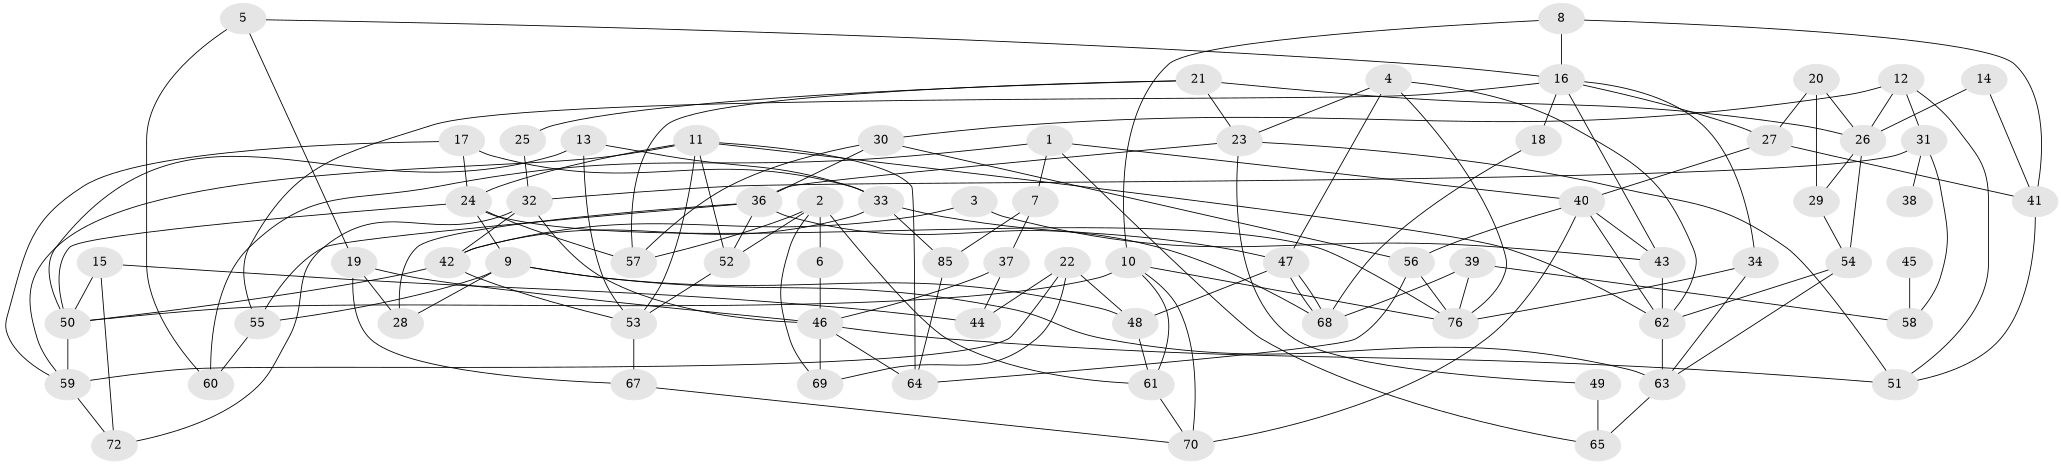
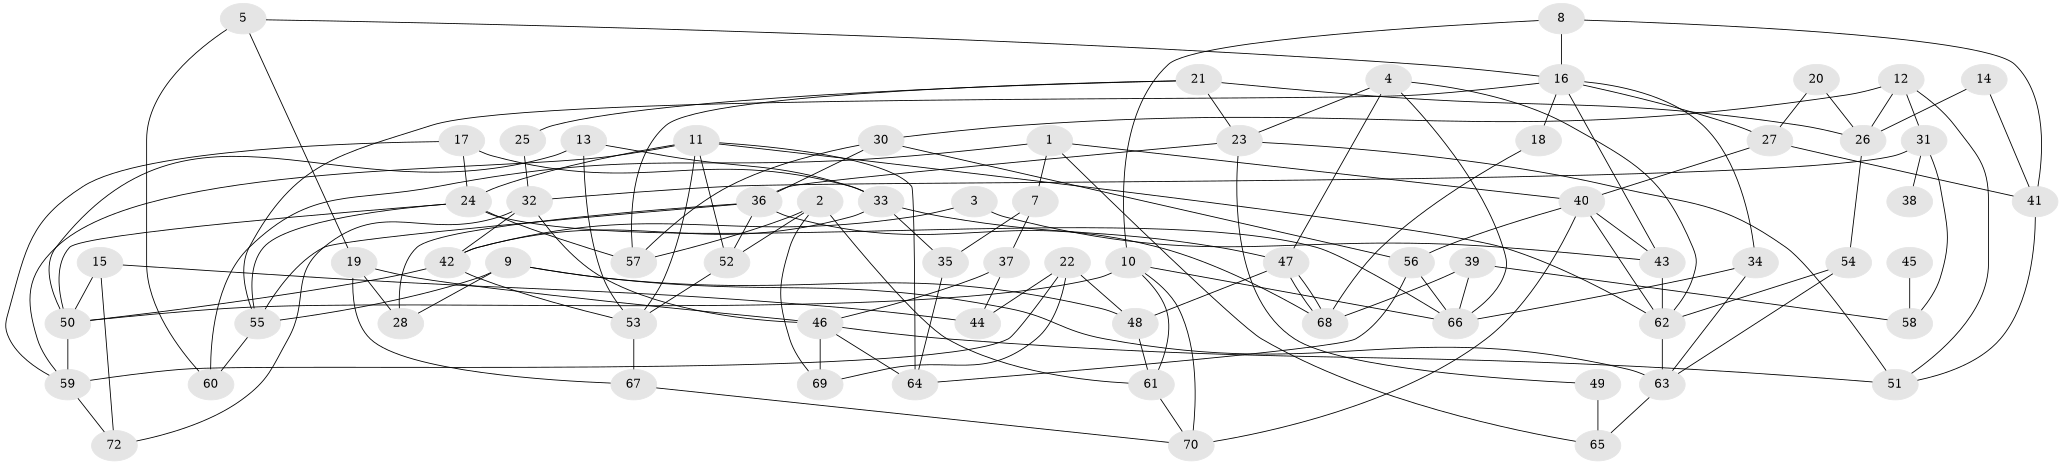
node "29": removed
edge "24" -- "9": now "24" -- "55"
node "6": removed
node "85": label "85" -> "35"
node "76": label "76" -> "66"
